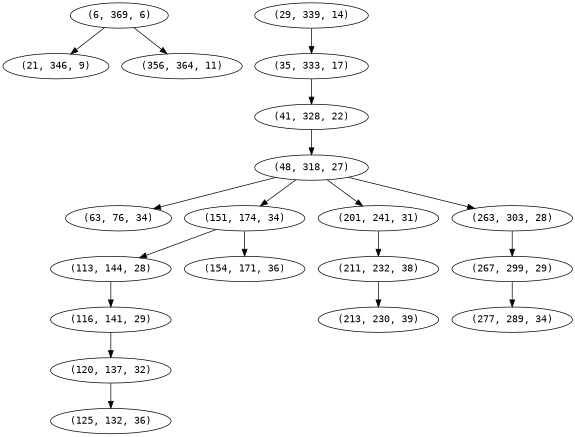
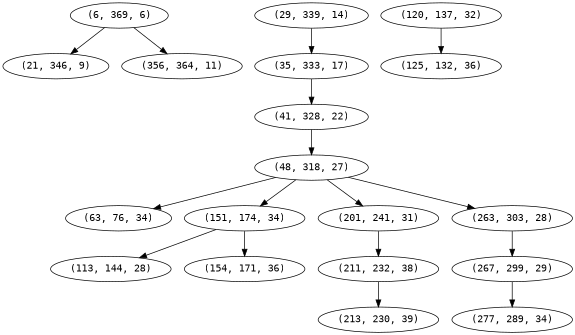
node "(116, 141, 29)": removed
